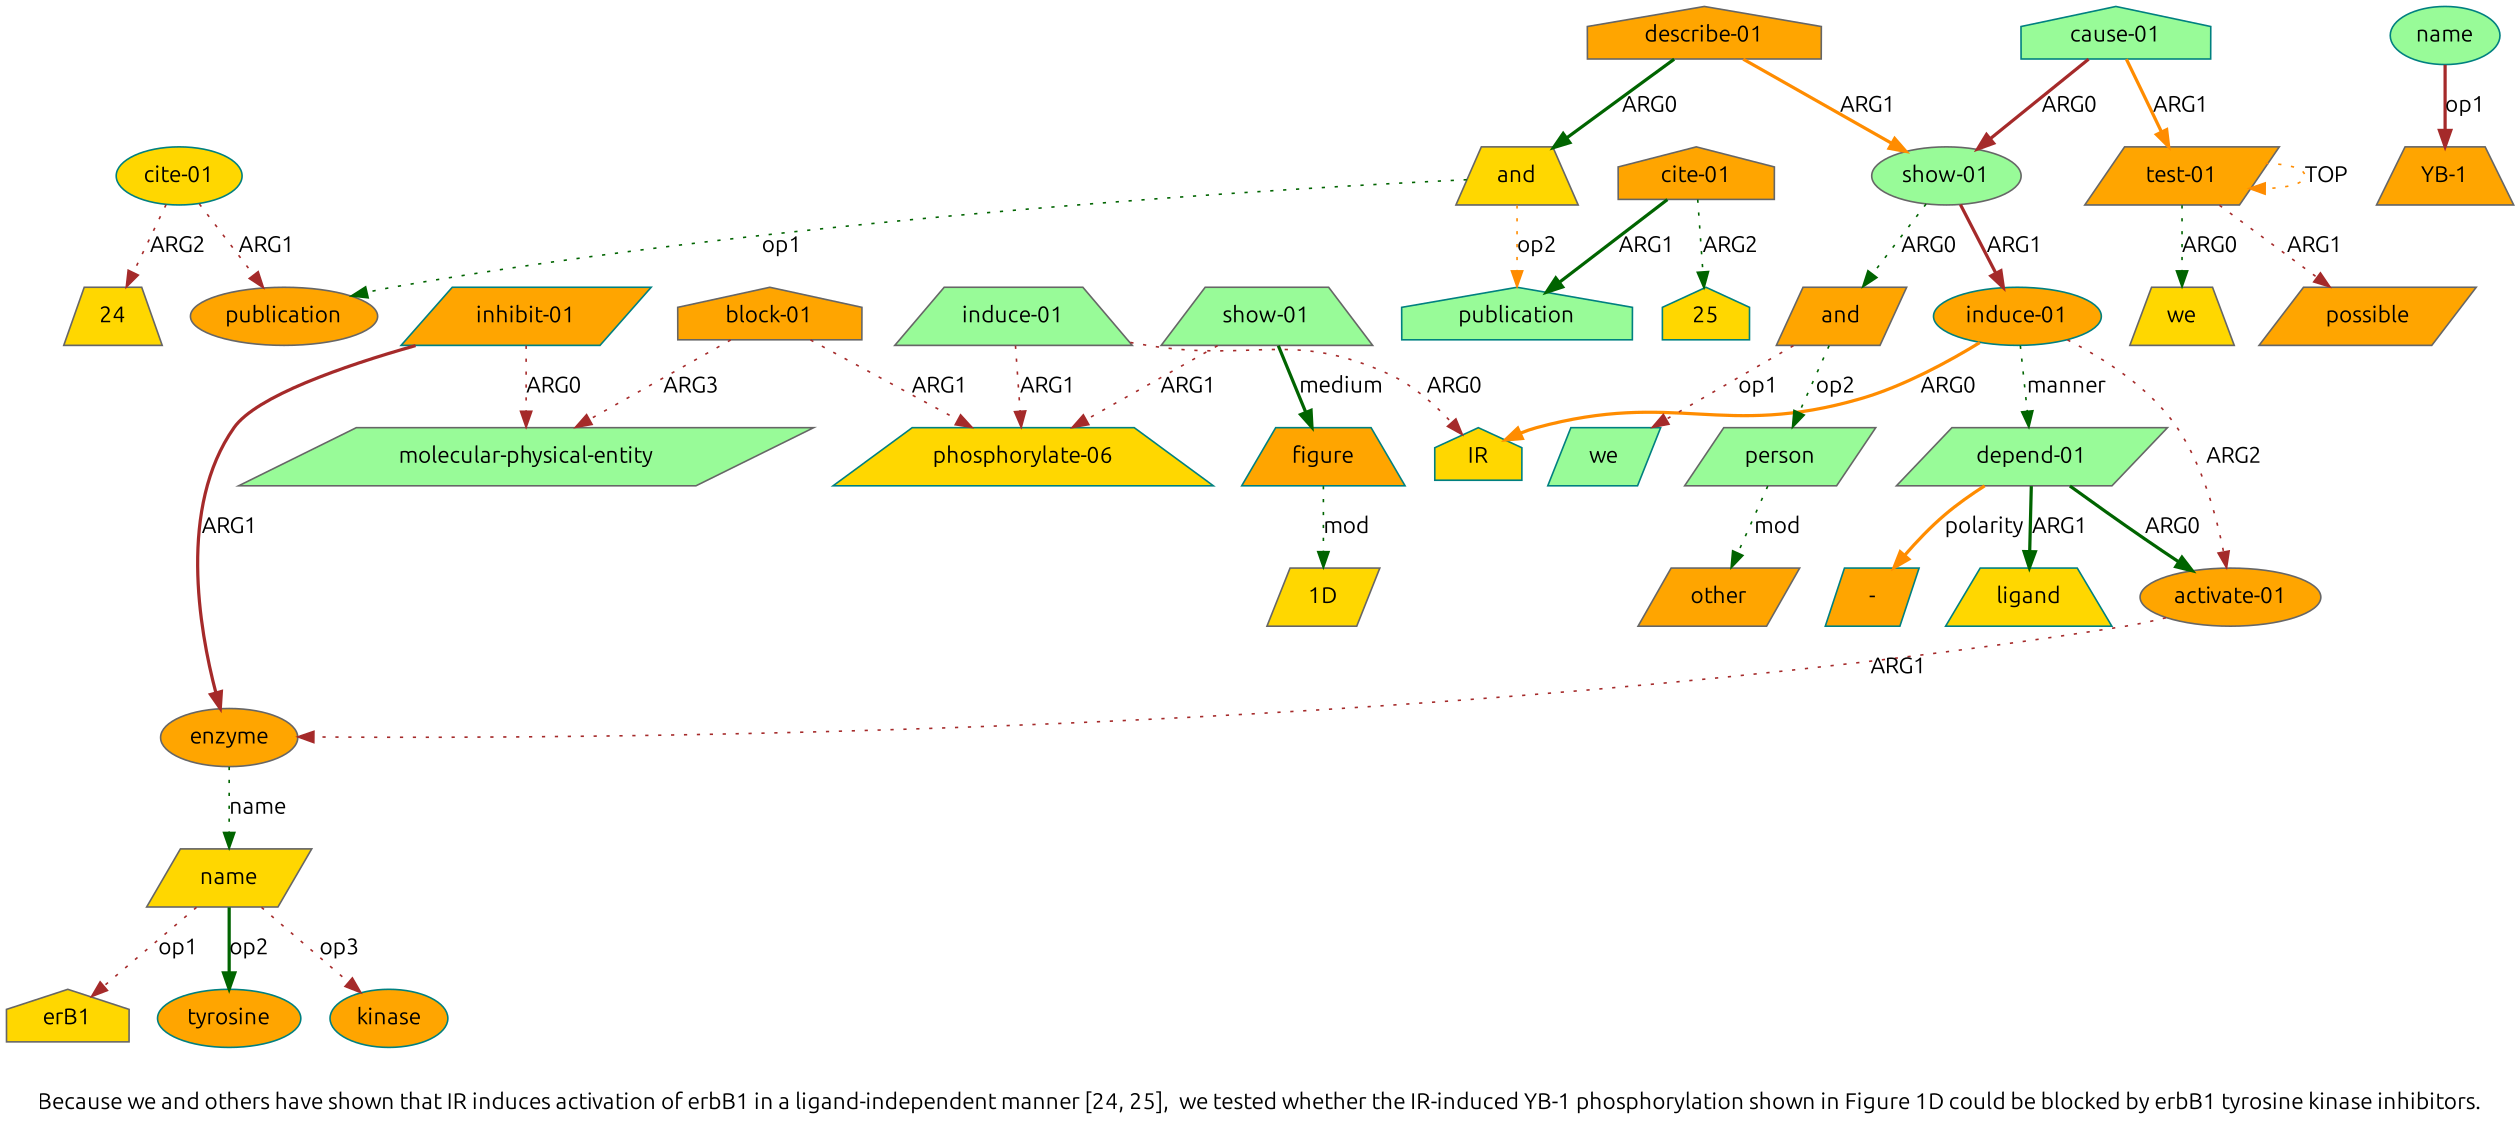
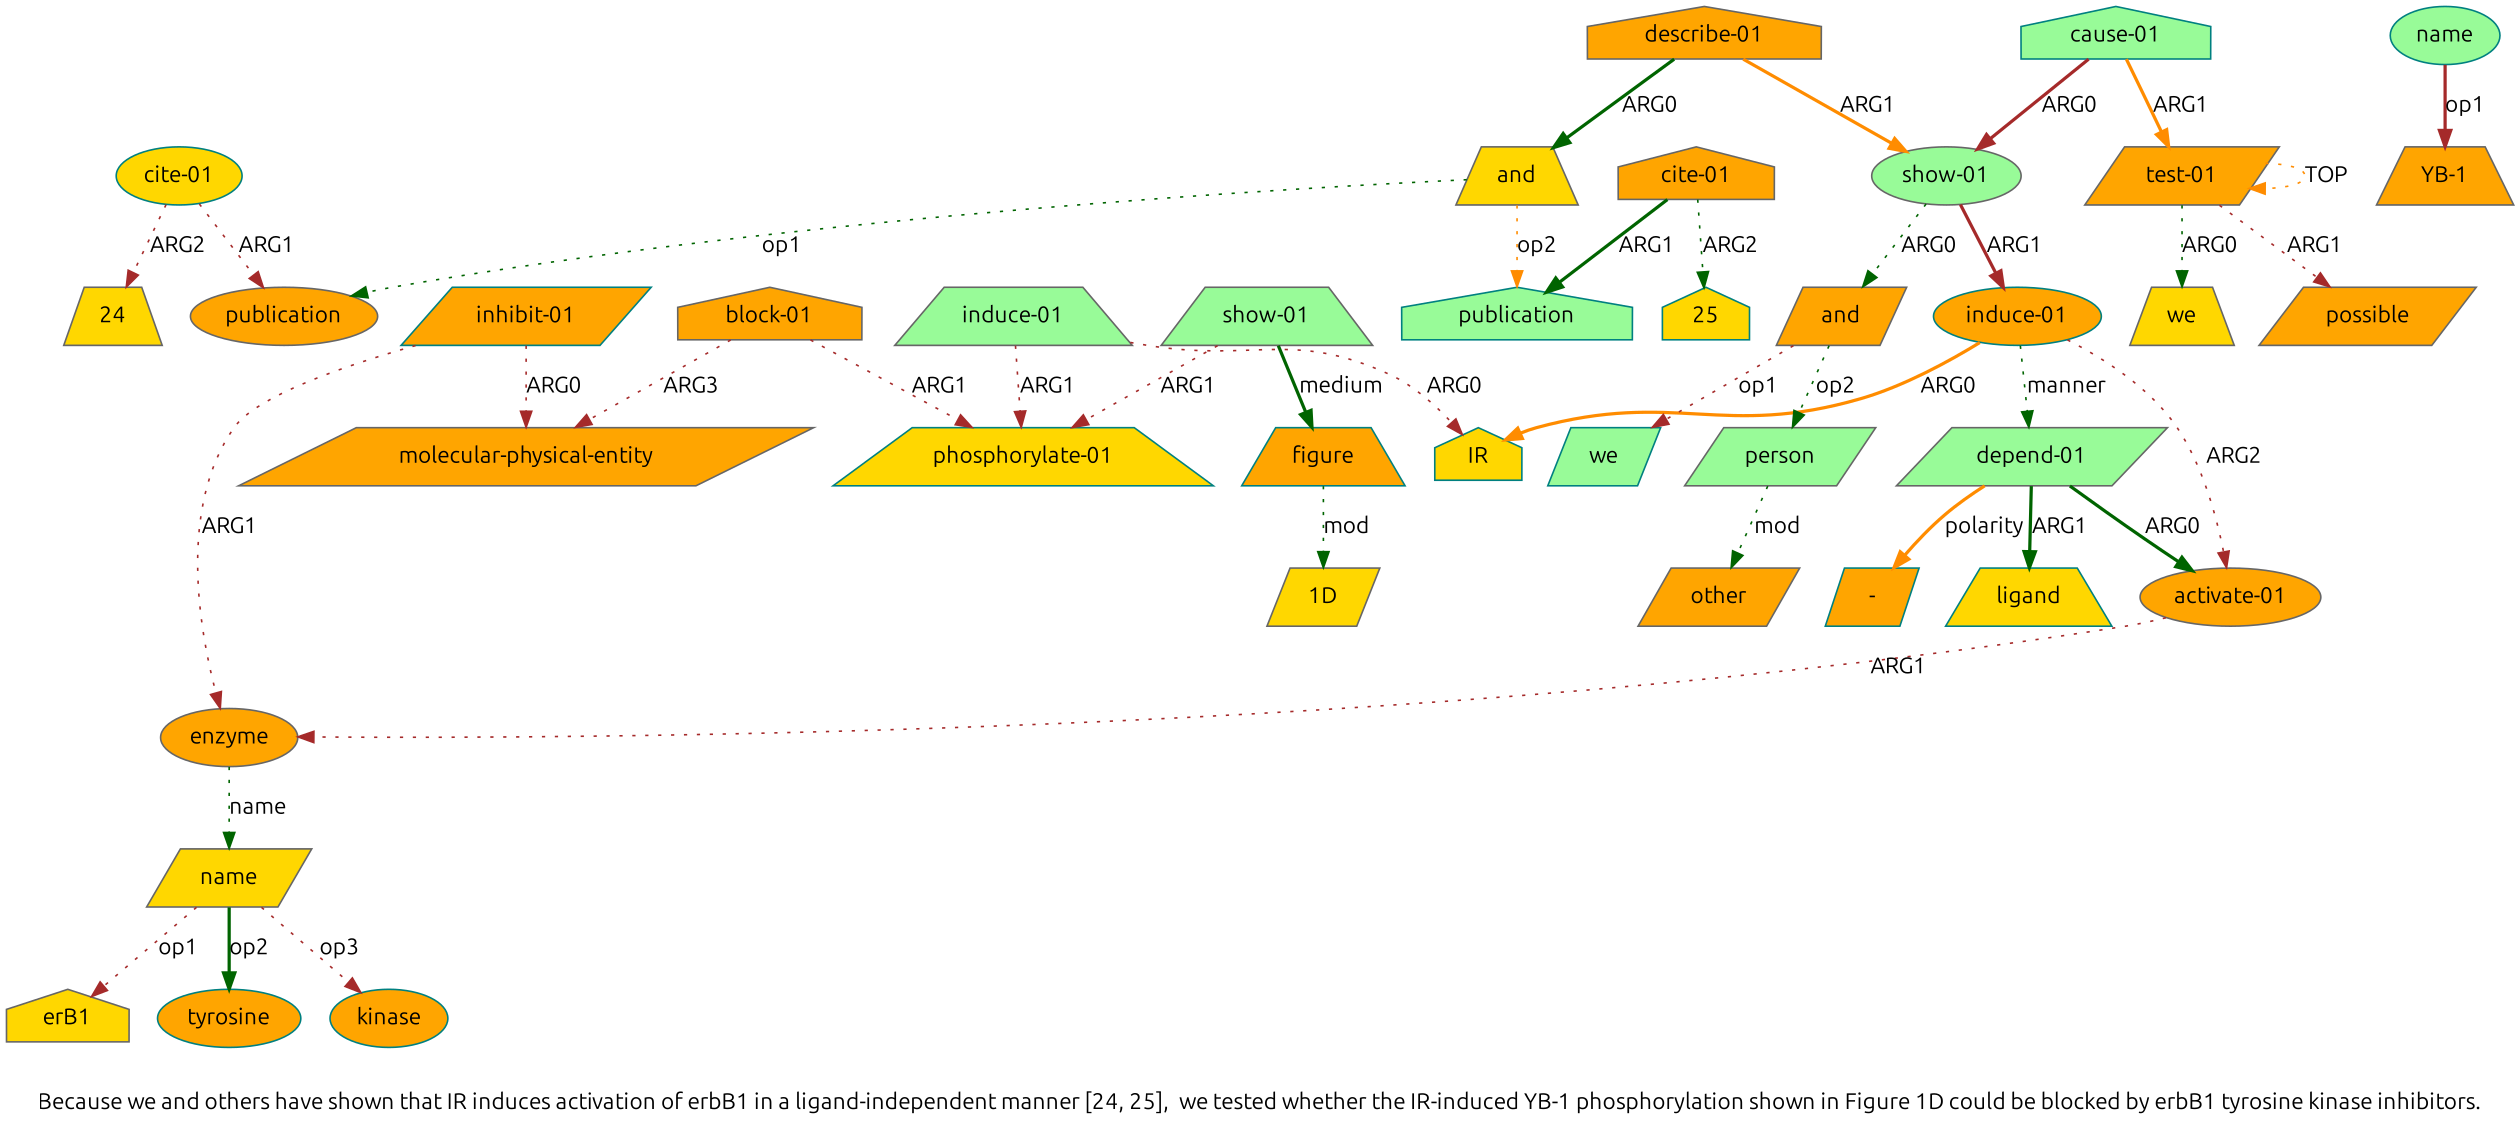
node "molecular-physical-entity": fillcolor palegreen -> orange
node "phosphorylate-06": label "phosphorylate-06" -> "phosphorylate-01"
edge "inhibit-01" -> "enzyme": style bold -> dotted
